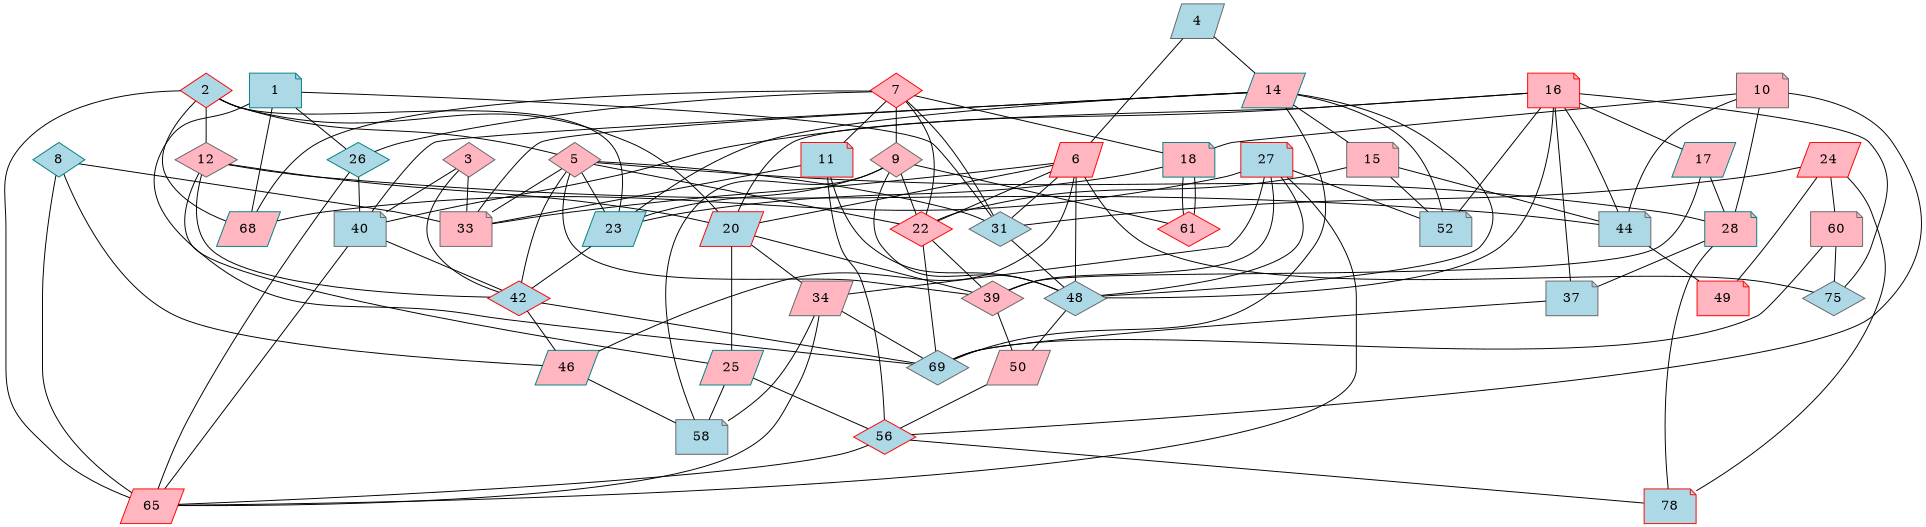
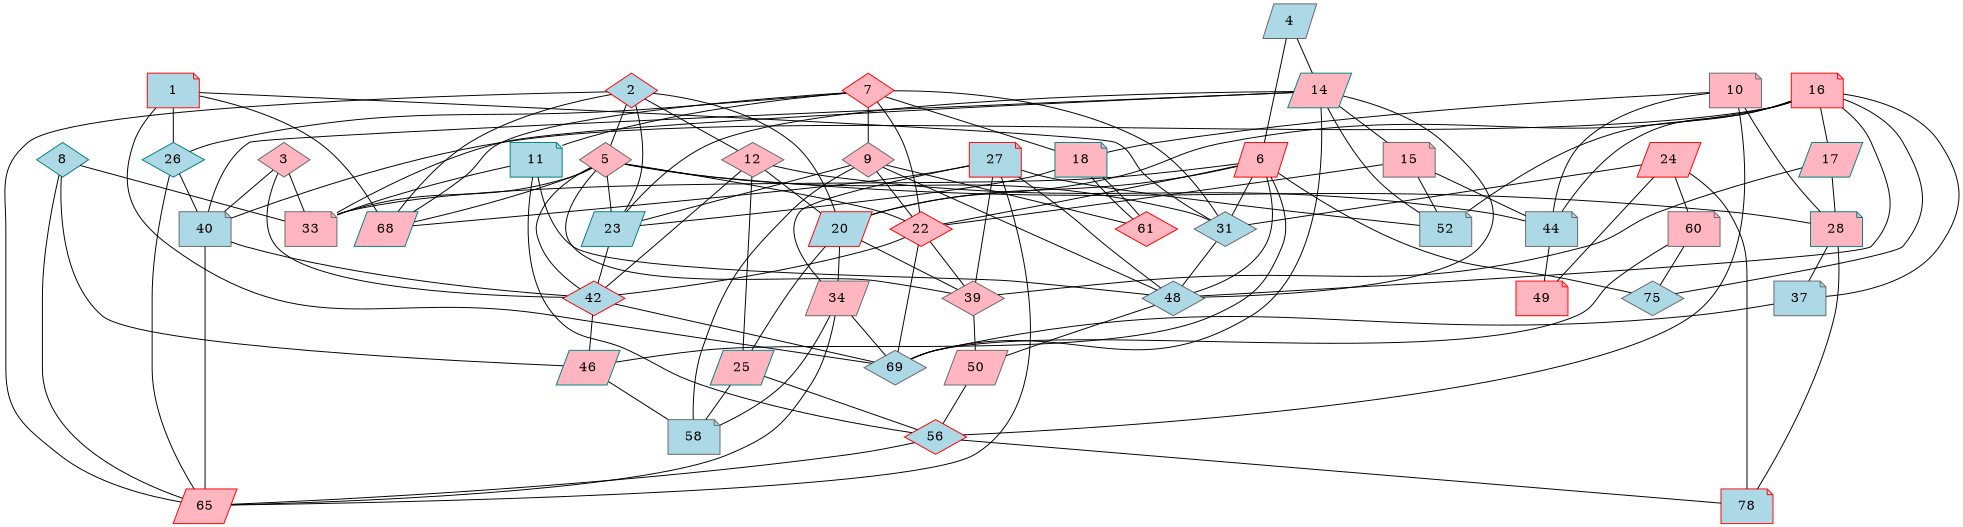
node "1": color teal -> red
node "11": color red -> teal
edge "5" -- "68": added
edge "22" -- "42": added
